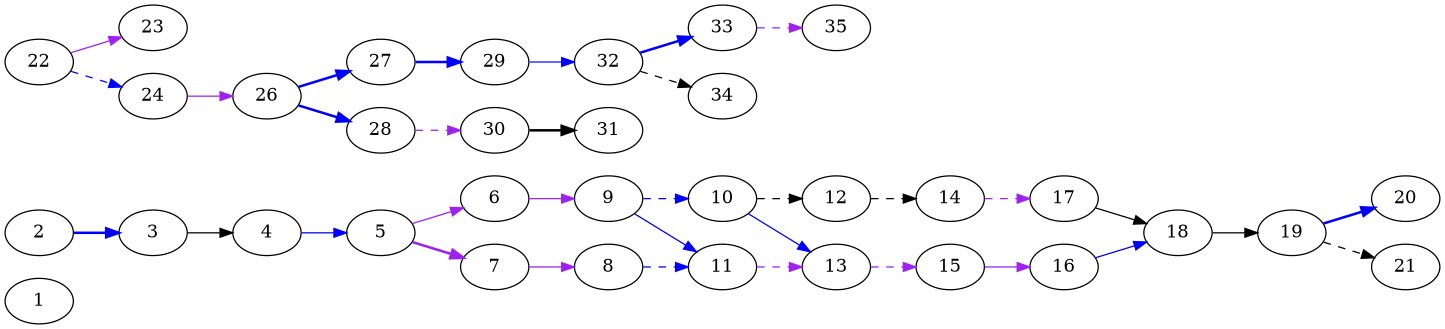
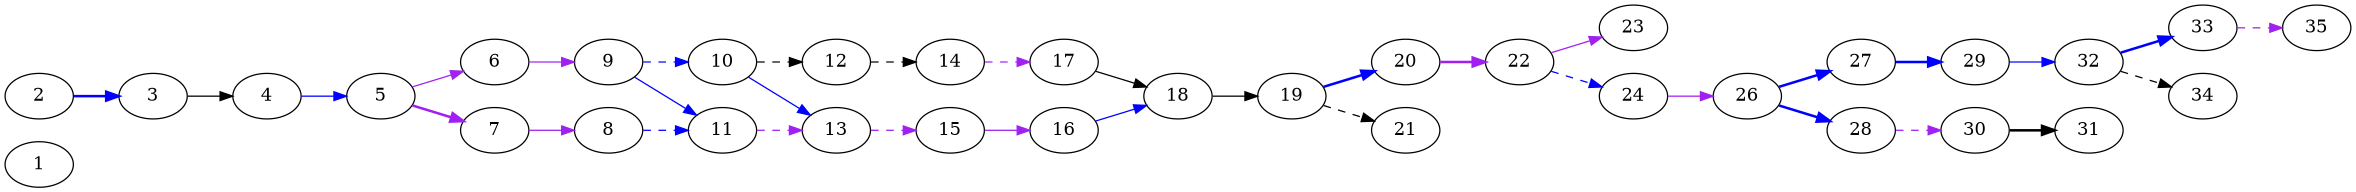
edge "20" -> "22": added
